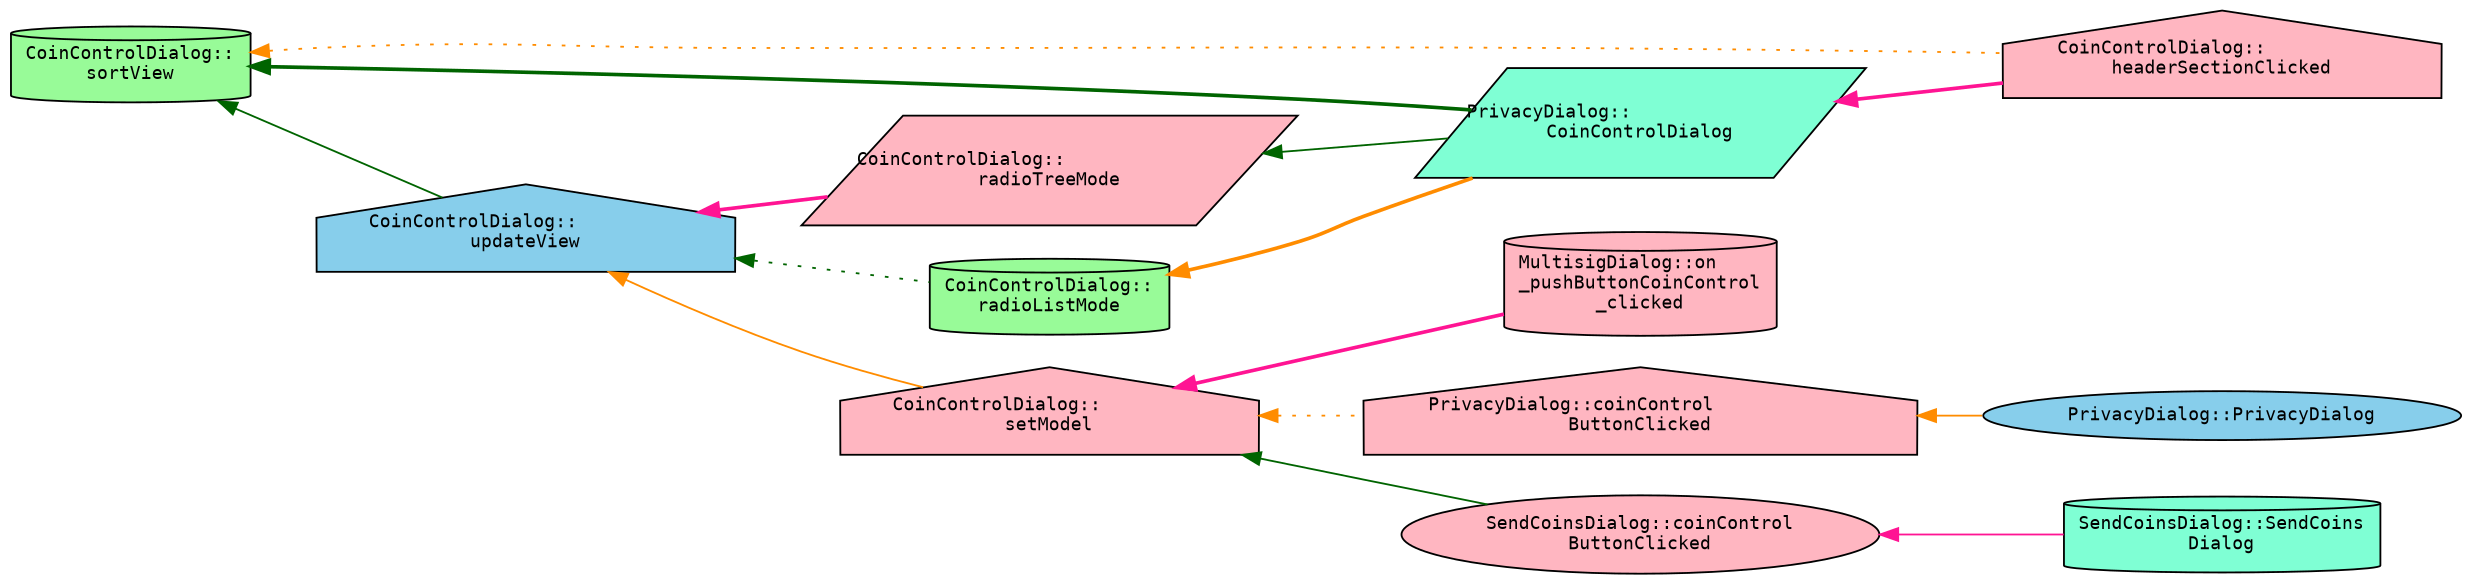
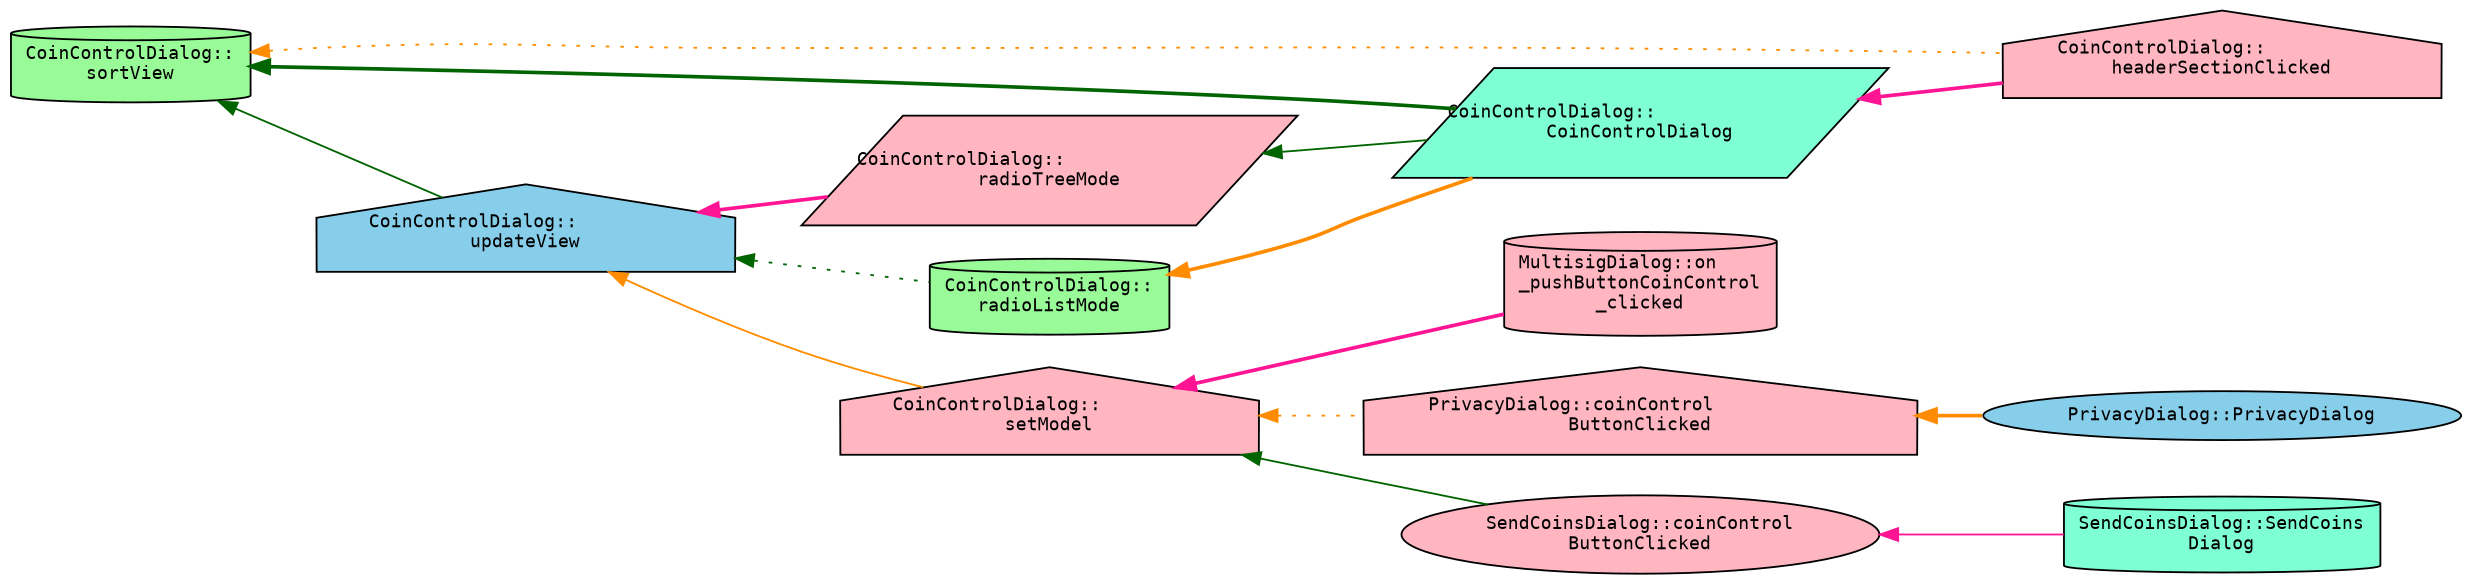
node "PrivacyDialog:: CoinControlDialog": label "PrivacyDialog:: CoinControlDialog" -> "CoinControlDialog:: CoinControlDialog"
edge "PrivacyDialog::PrivacyDialog" -> "PrivacyDialog::coinControl ButtonClicked": style solid -> bold
